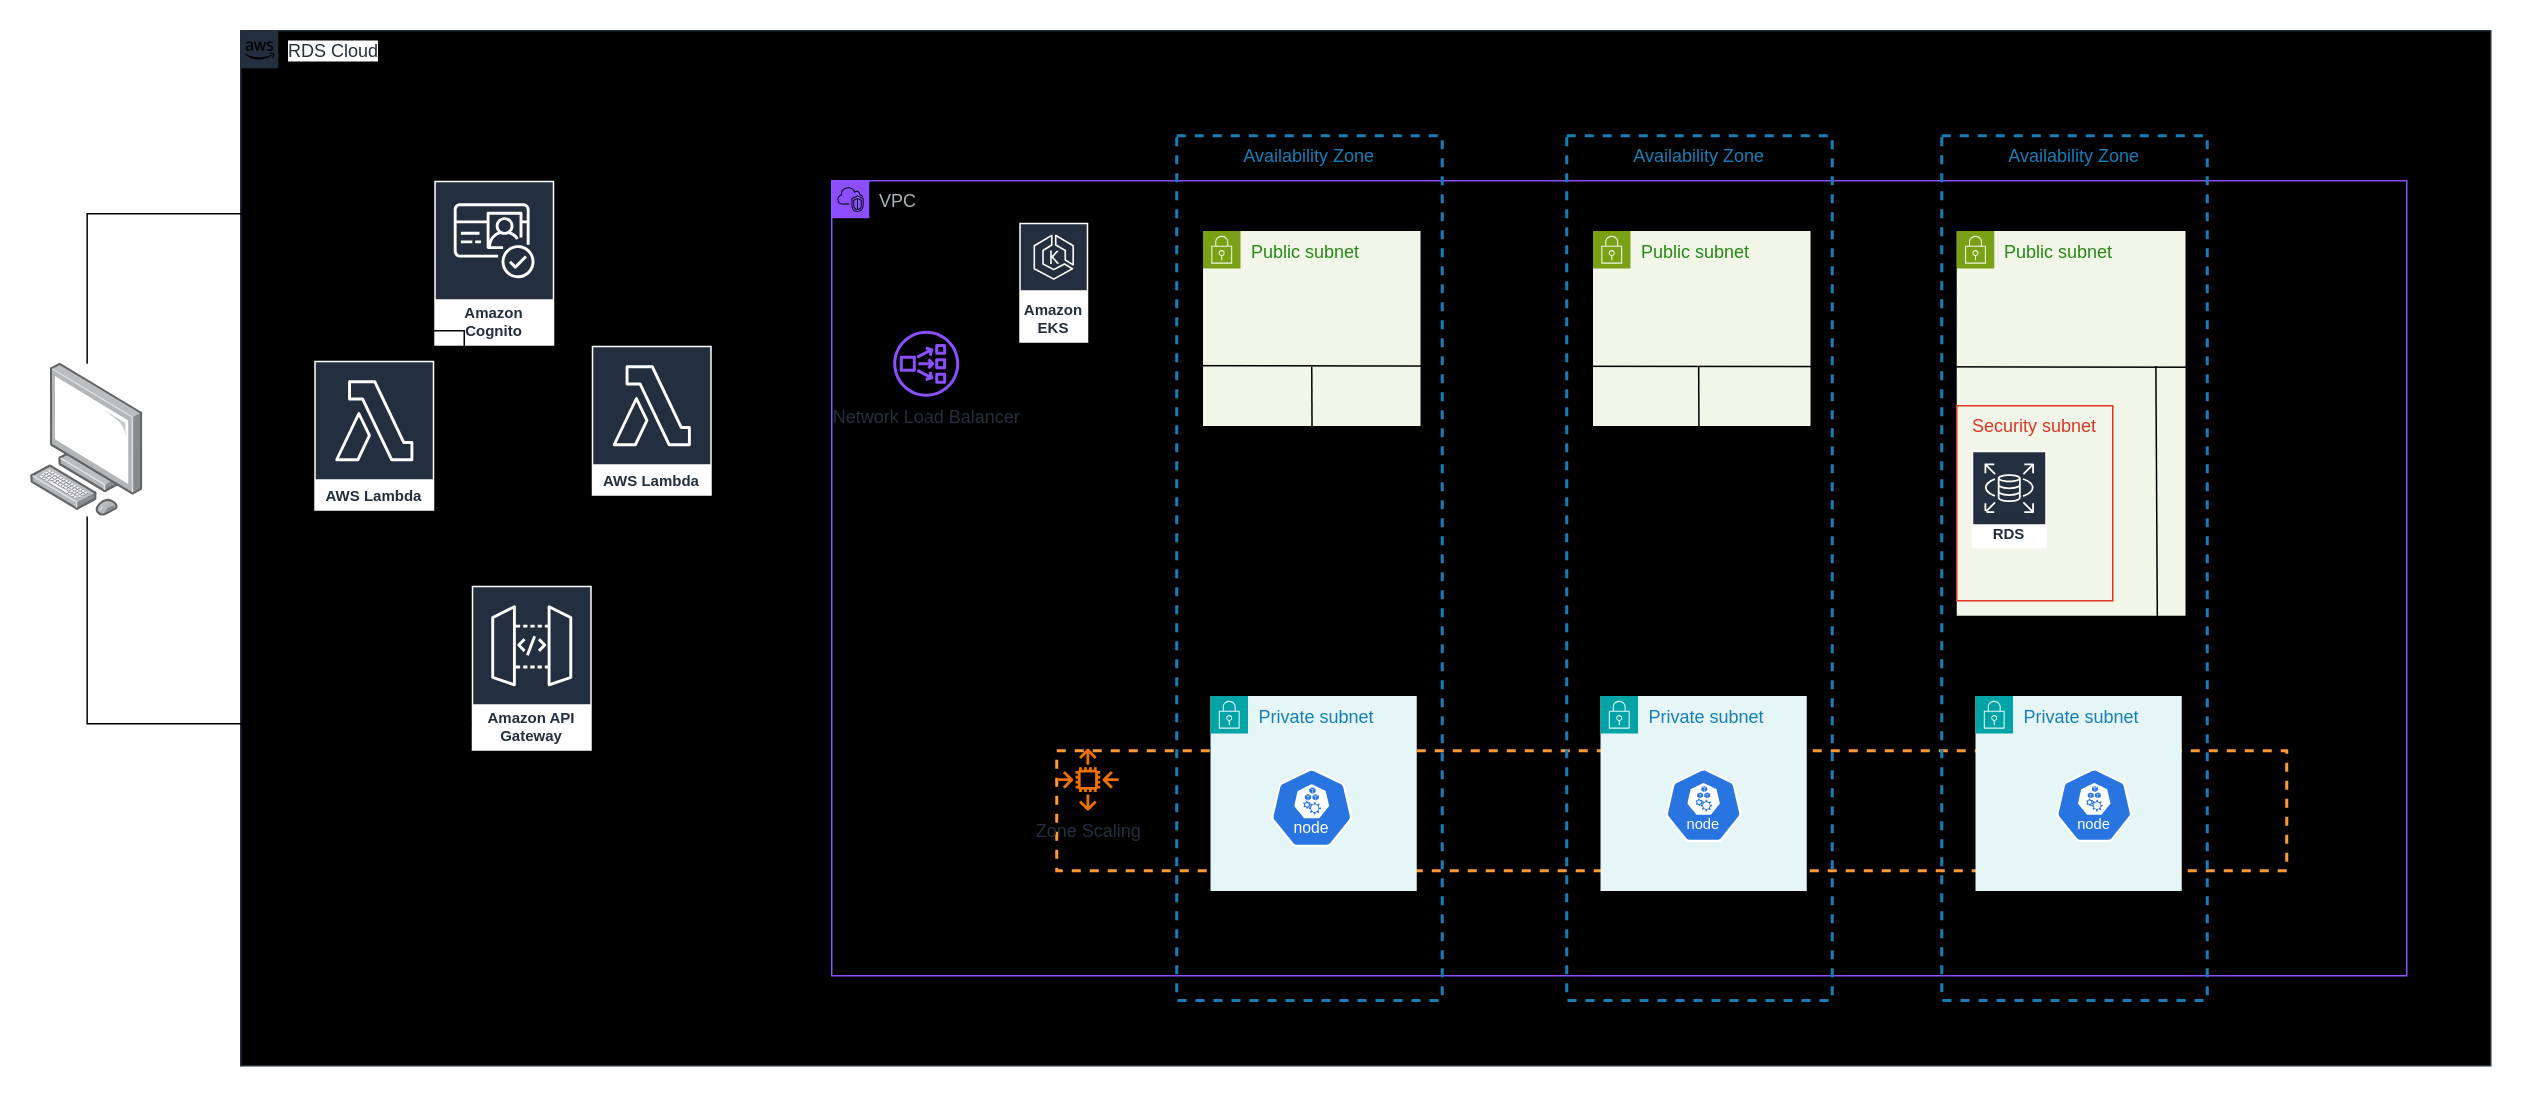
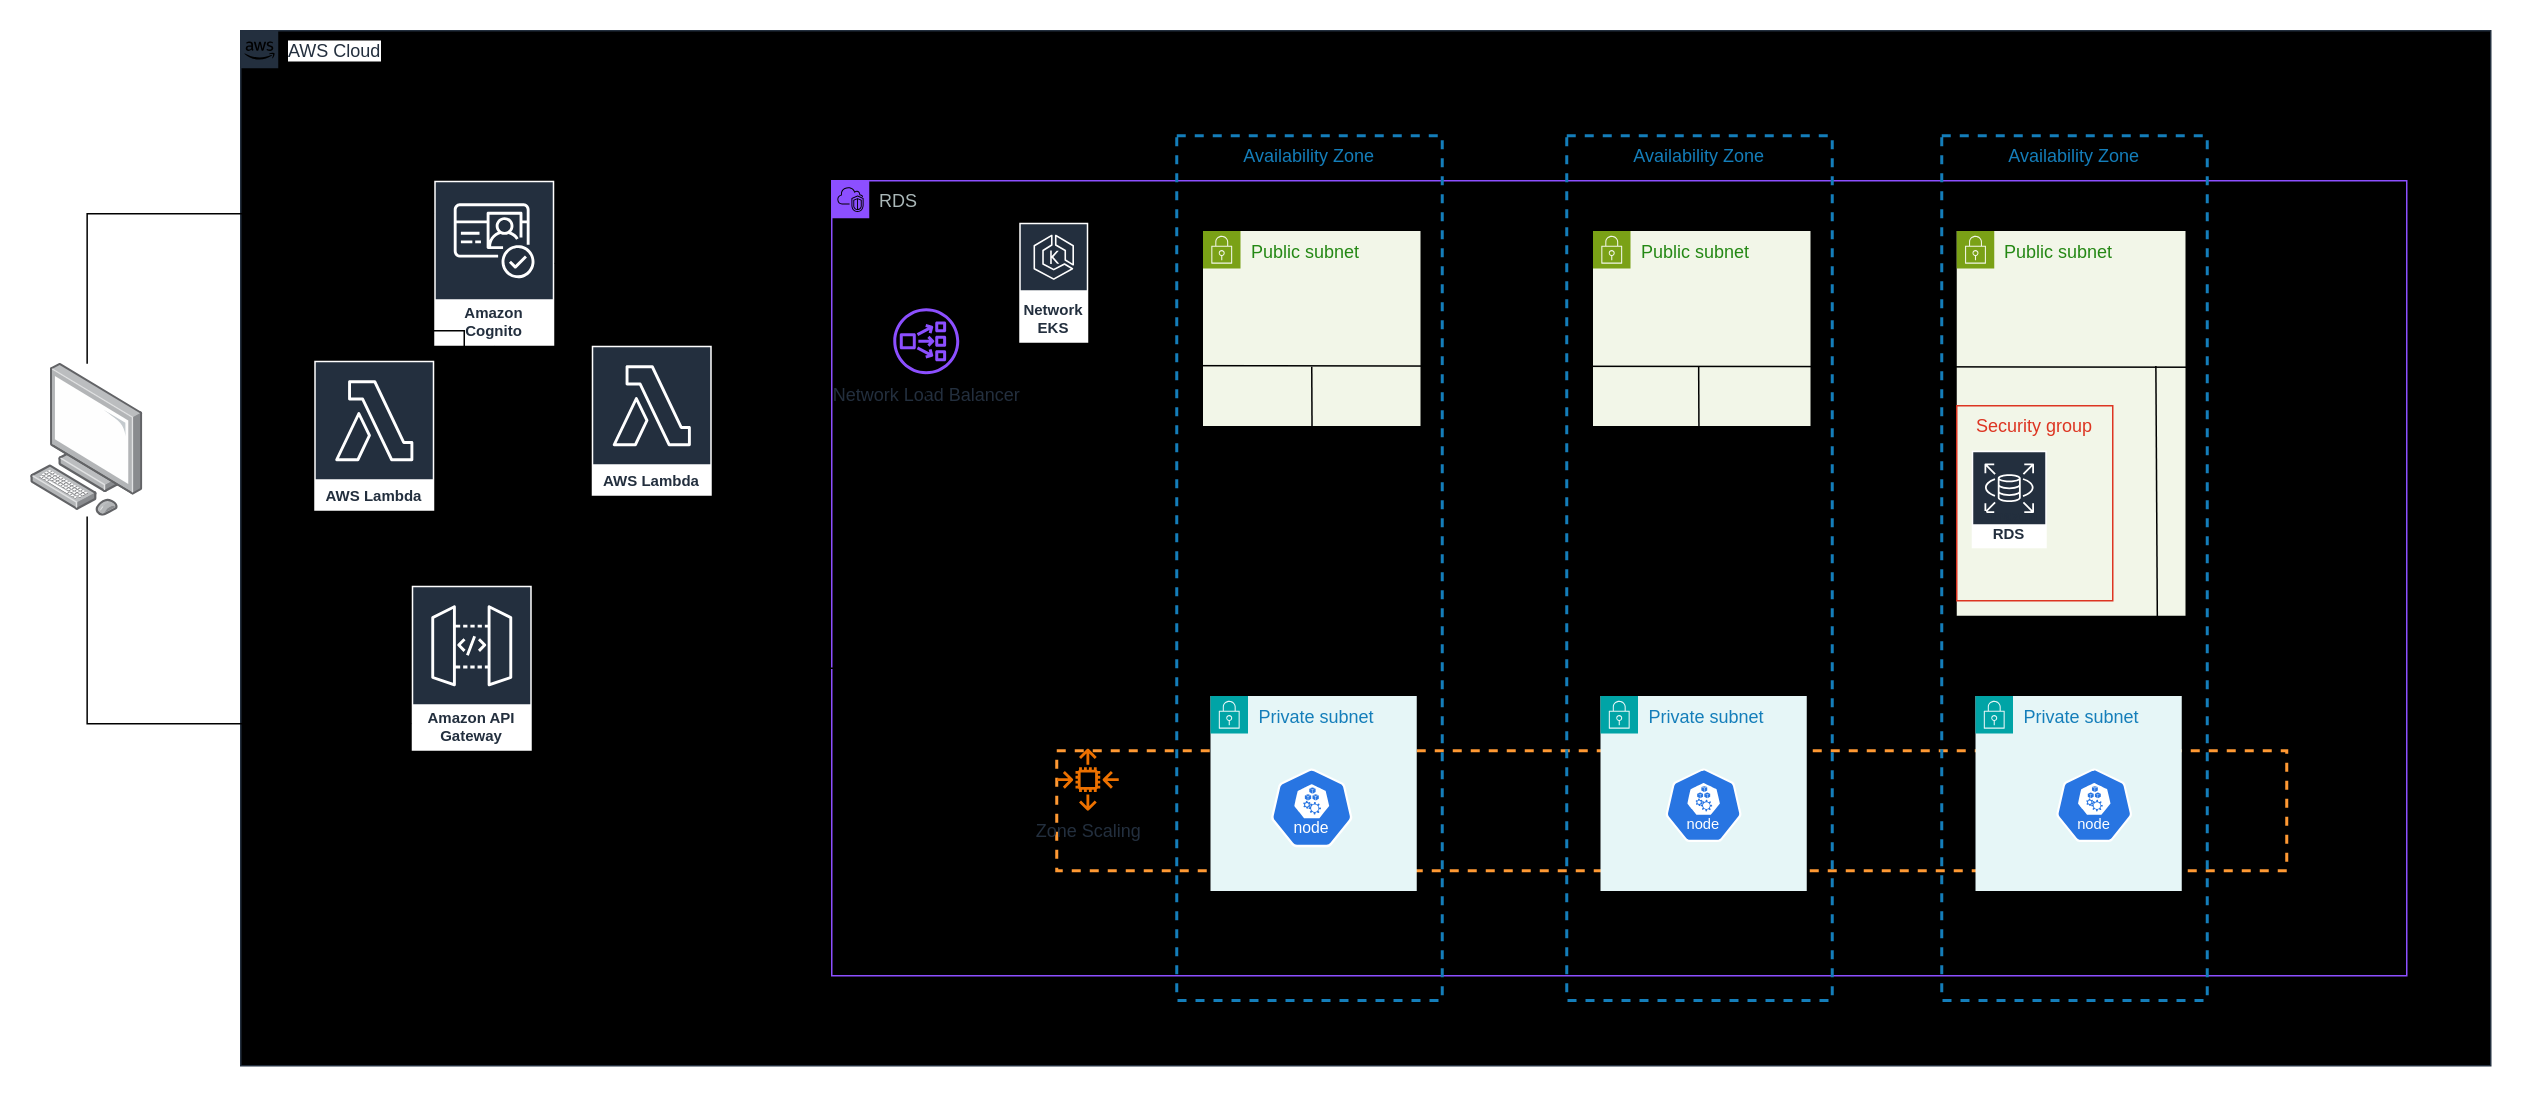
node "RDS Cloud": label "RDS Cloud" -> "AWS Cloud"
node "VPC": label "VPC" -> "RDS"
node "Amazon EKS": label "Amazon EKS" -> "Network EKS"
node "Network Load Balancer": moved (926, 364) -> (926, 341)
node "Security subnet": label "Security subnet" -> "Security group"
node "Amazon API Gateway": moved (532, 668) -> (472, 668)
